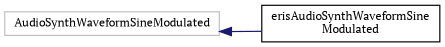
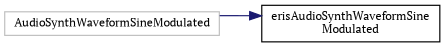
edge "erisAudioSynthWaveformSine Modulated" -> "AudioSynthWaveformSineModulated": reversed
